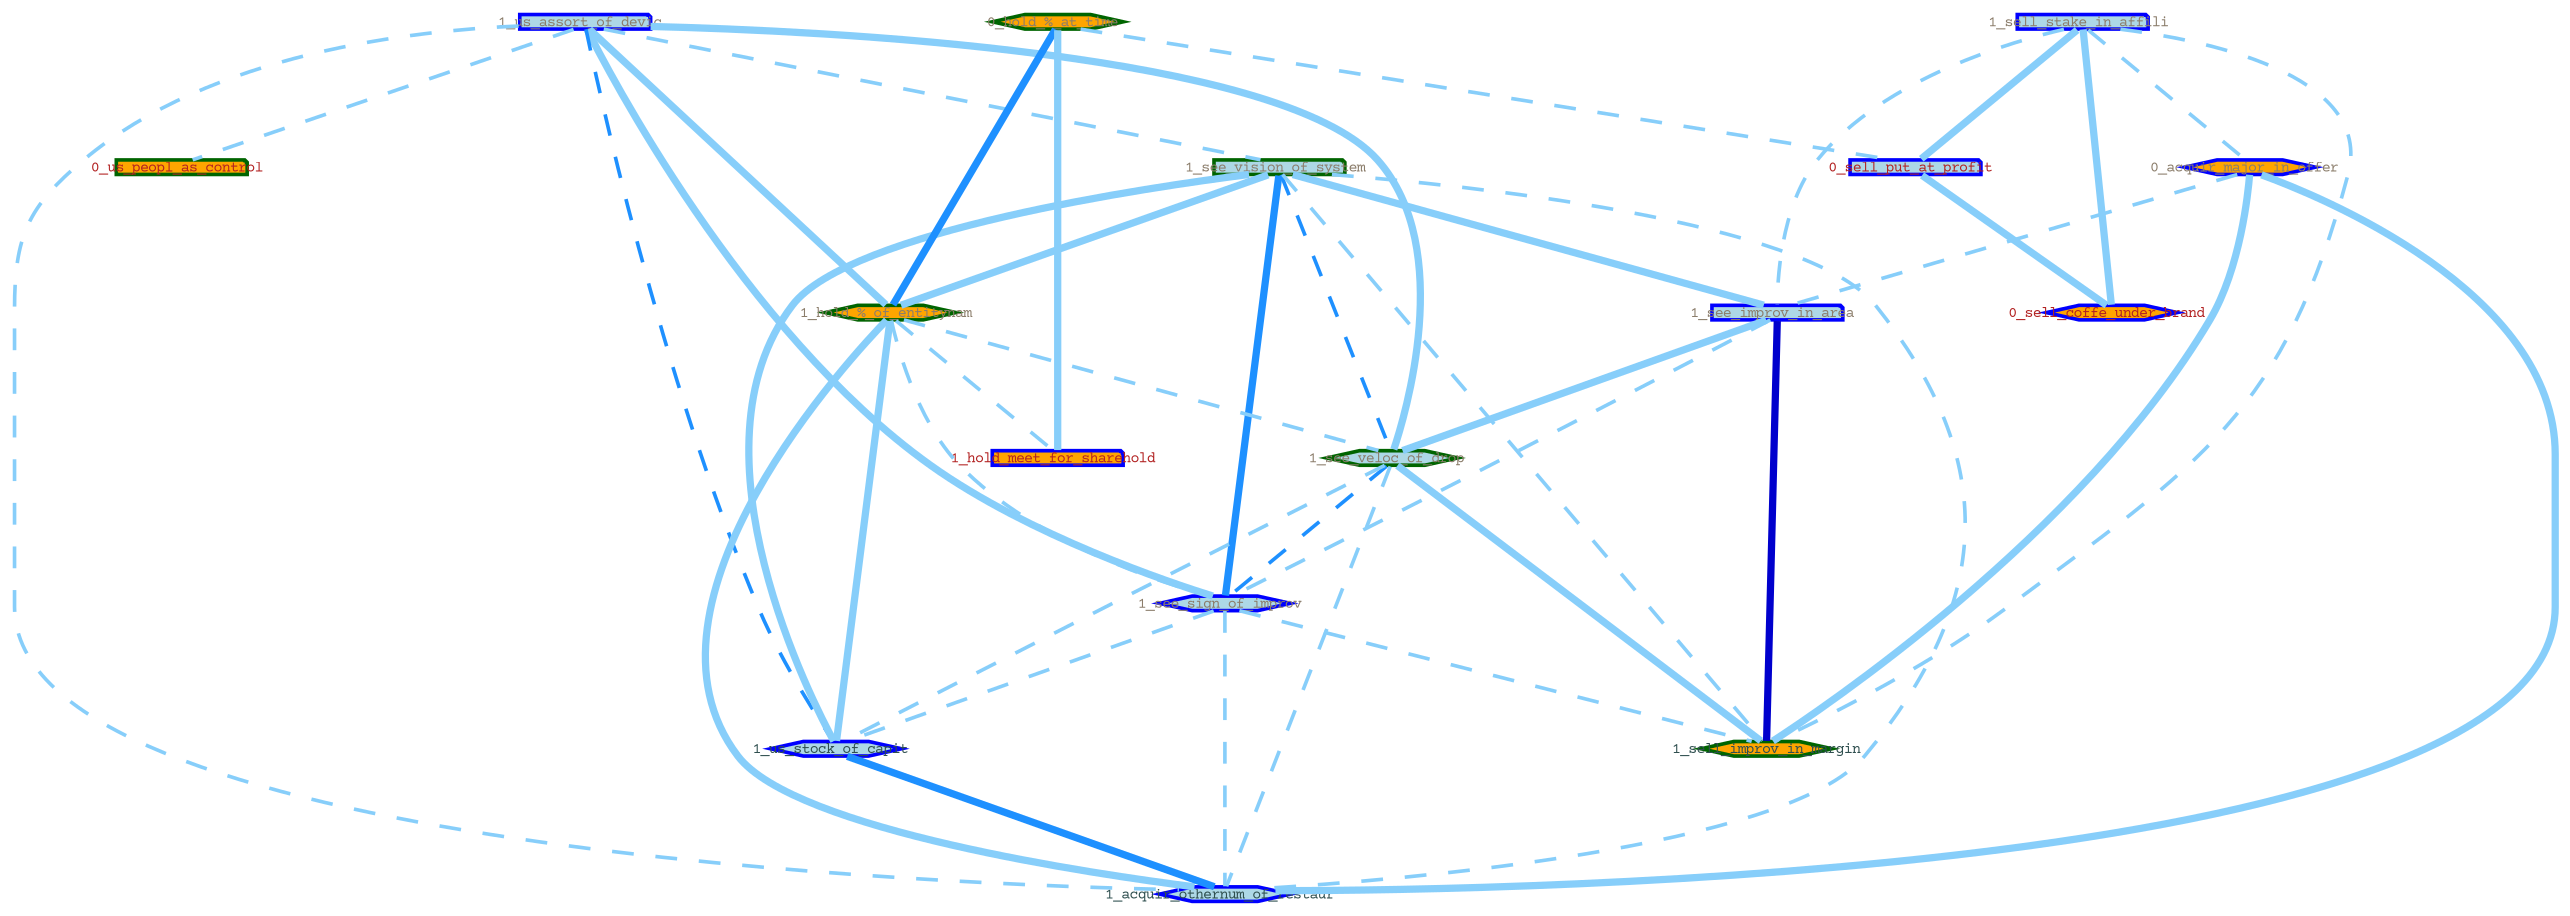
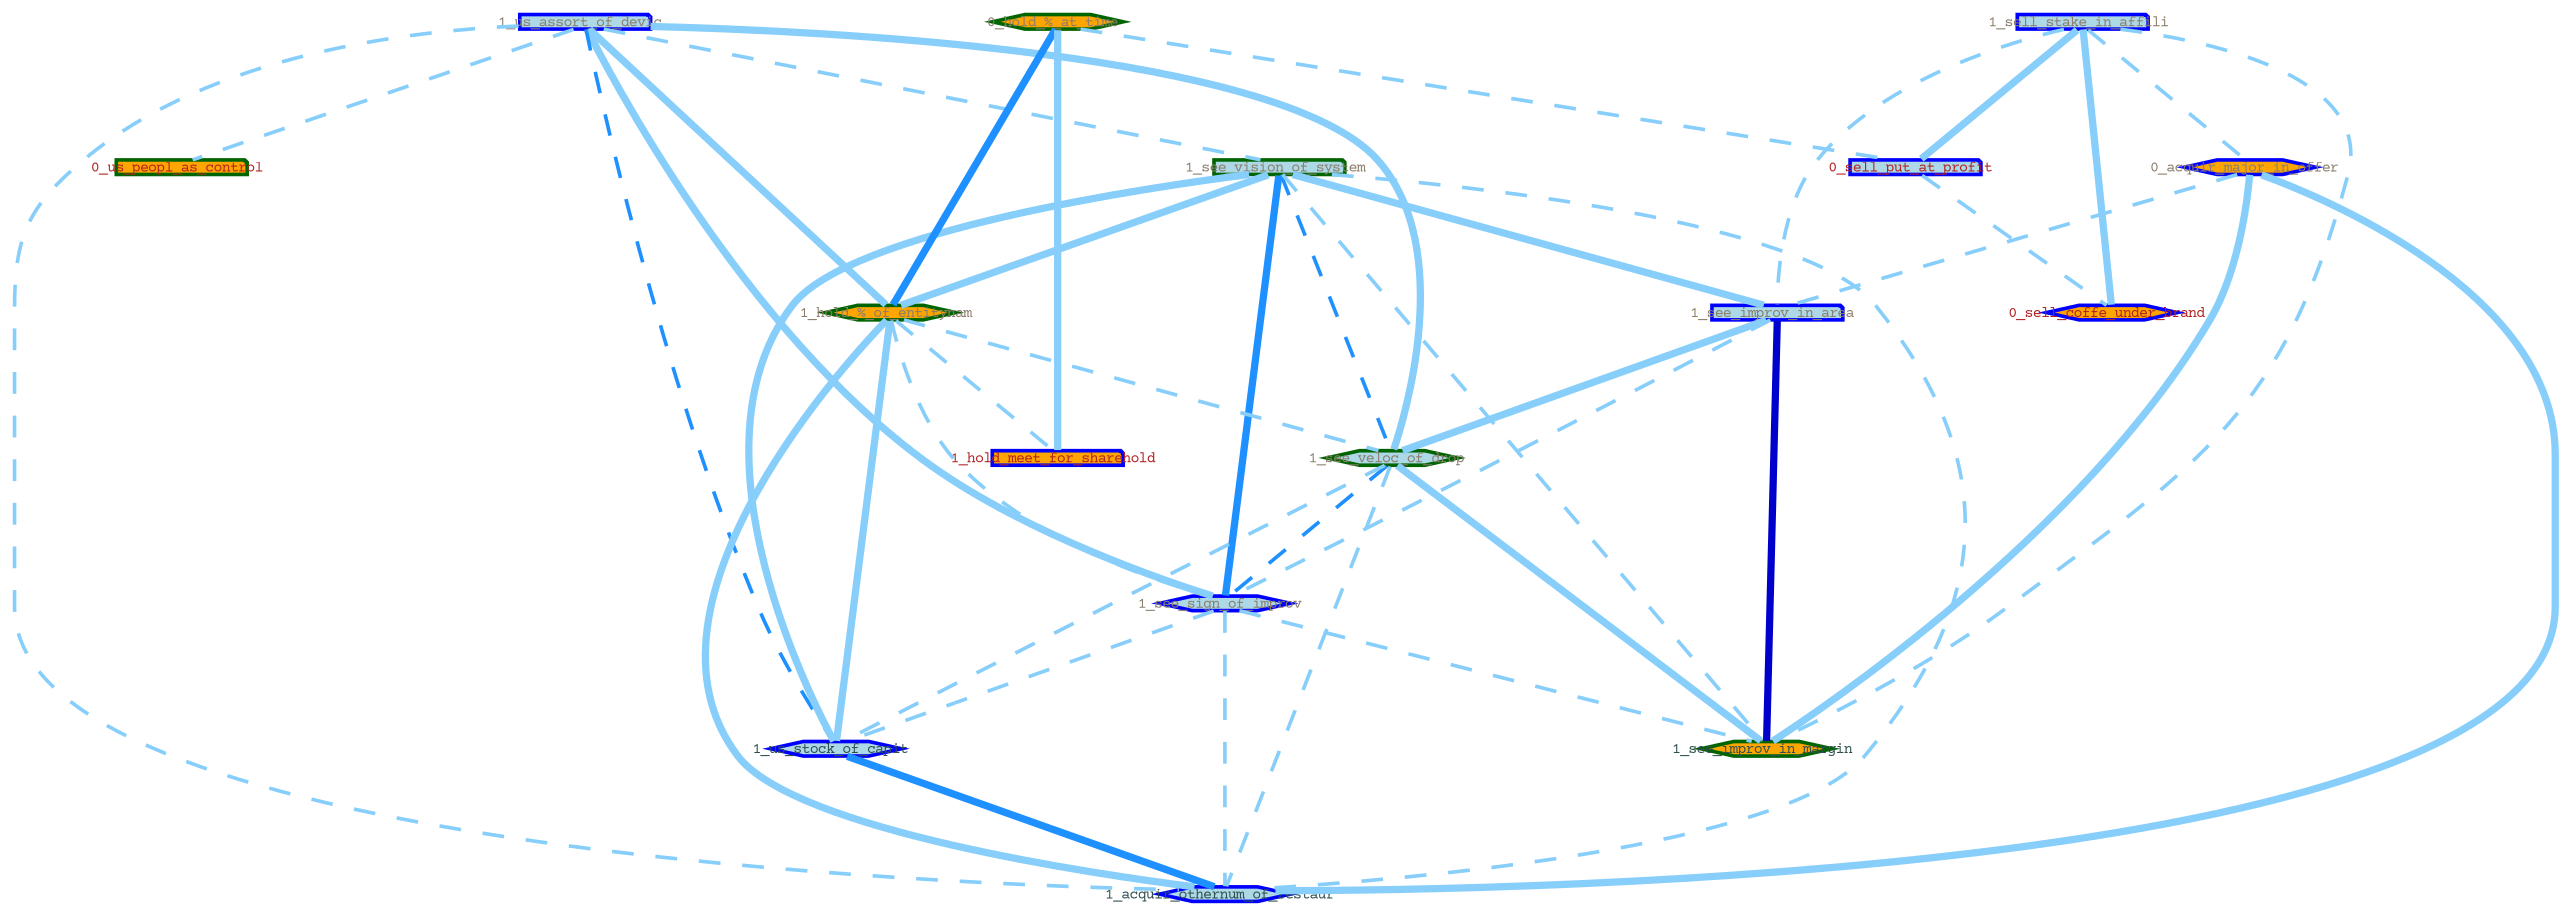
edge "0_sell_put_at_profit" -- "0_sell_coffe_under_brand": style bold -> dashed
node "1_sell_improv_in_margin": label "1_sell_improv_in_margin" -> "1_see_improv_in_margin"
